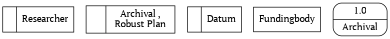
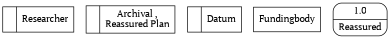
node "Archival ,": text "Robust Plan" -> "Reassured Plan"
node "1.0": text "Archival" -> "Reassured"
